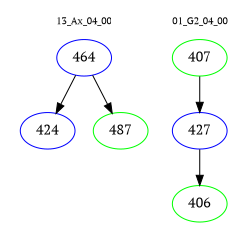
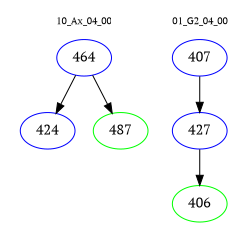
cluster "13_Ax_04_00": label "13_Ax_04_00" -> "10_Ax_04_00"
node "407": color green -> blue
